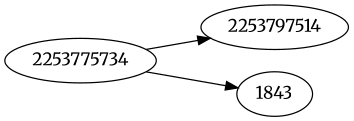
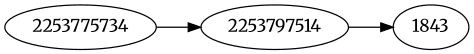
edge "2253775734" -> "1843": now "2253797514" -> "1843"
